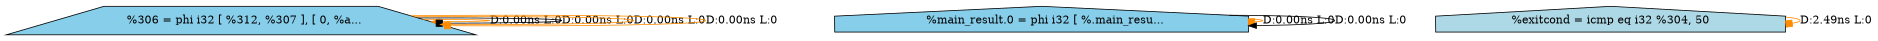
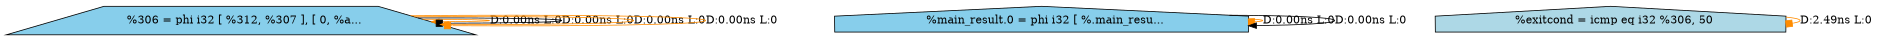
node "%exitcond = icmp eq i32 %304, 50": label "%exitcond = icmp eq i32 %304, 50" -> "%exitcond = icmp eq i32 %306, 50"
